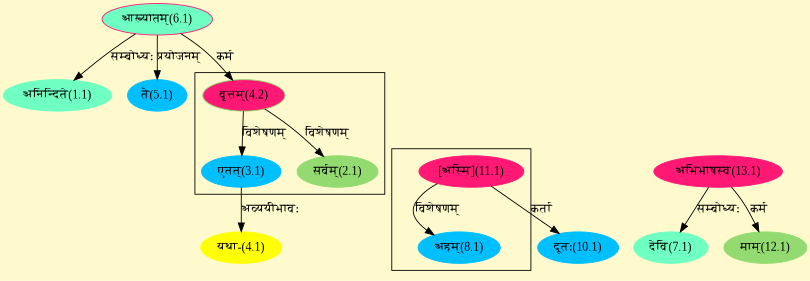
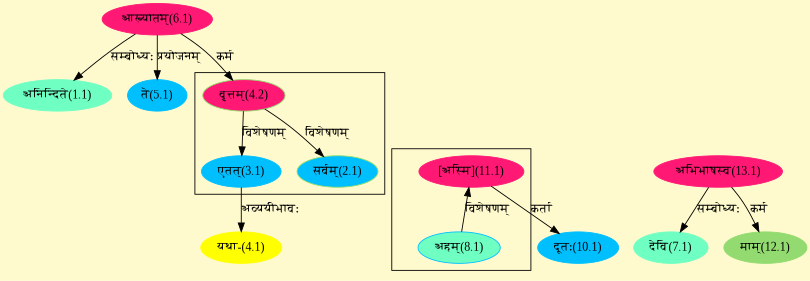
node "आख्यातम्(6.1)": fillcolor #6fffc3 -> #ff1975
node "सर्वम्(2.1)": fillcolor #93db70 -> #00bfff
edge "[अस्मि](11.1)" -> "अहम्(8.1)": reversed
node "अहम्(8.1)": fillcolor #00bfff -> #6fffc3
